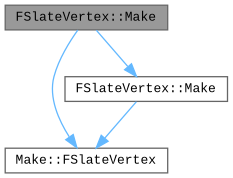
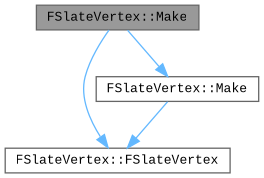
node "Make::FSlateVertex": label "Make::FSlateVertex" -> "FSlateVertex::FSlateVertex"
